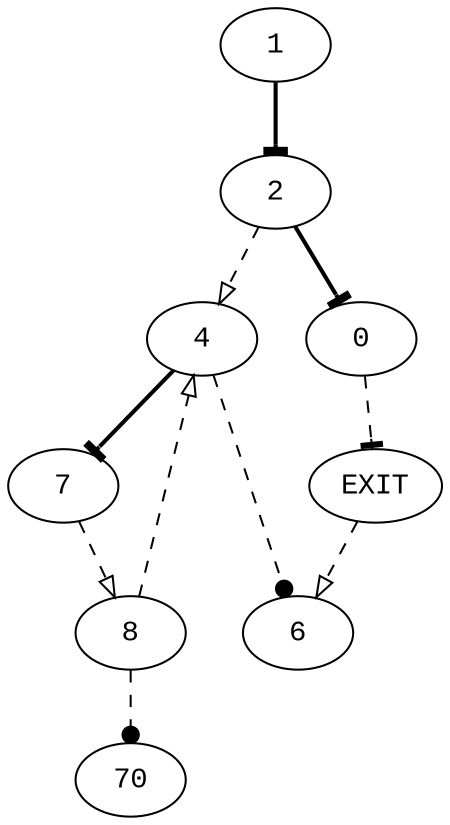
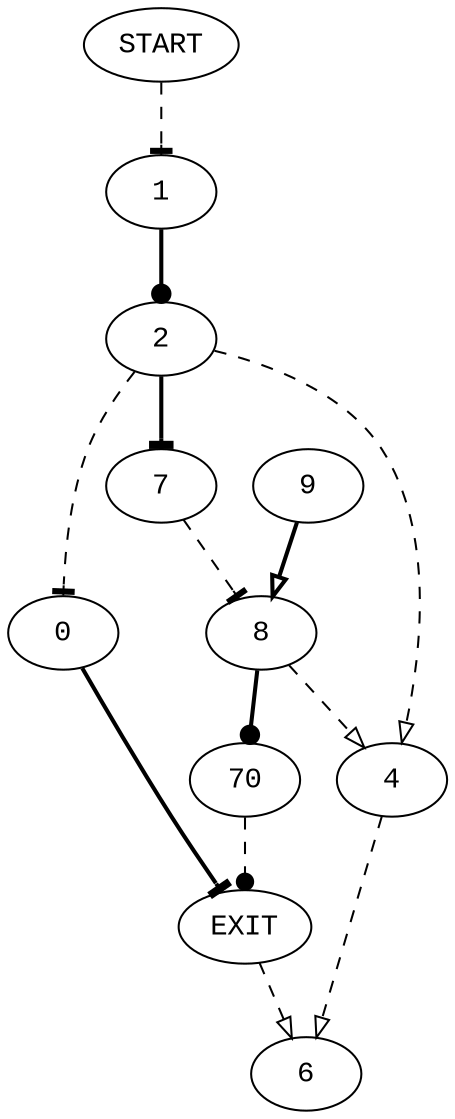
node "START": added
edge "1" -> "2": arrowhead tee -> dot
edge "2" -> "0": style bold -> dashed
edge "0" -> "EXIT": style dashed -> bold
edge "4" -> "7": now "2" -> "7"
edge "4" -> "6": arrowhead dot -> onormal
node "9": added
edge "7" -> "8": arrowhead onormal -> tee
edge "8" -> "70": style dashed -> bold
edge "70" -> "EXIT": added
